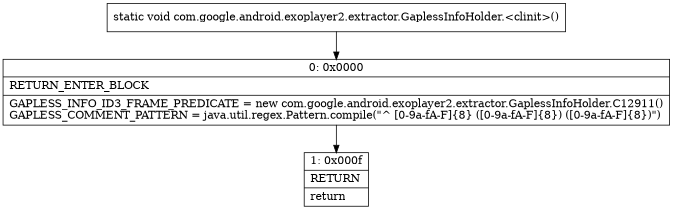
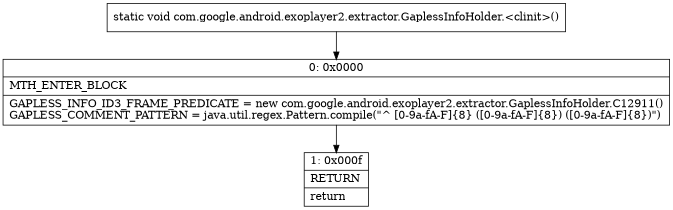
node "0: 0x0000": text "RETURN_ENTER_BLOCK" -> "MTH_ENTER_BLOCK"
